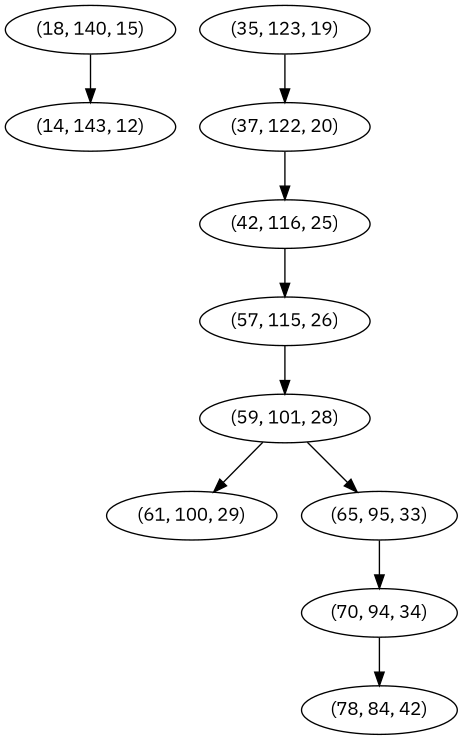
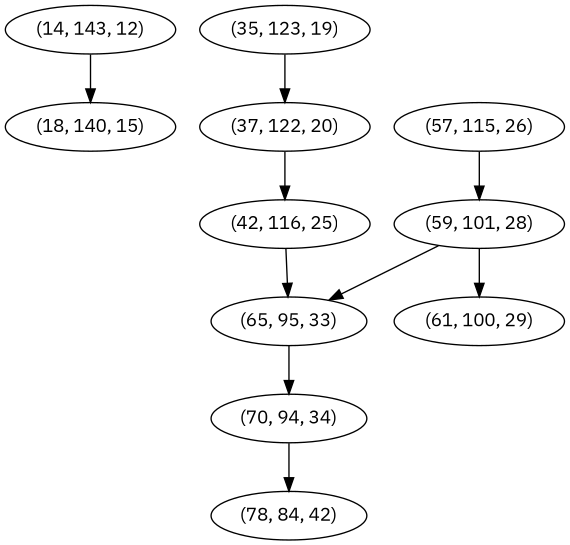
edge "(18, 140, 15)" -> "(14, 143, 12)": reversed
edge "(42, 116, 25)" -> "(57, 115, 26)": now "(42, 116, 25)" -> "(65, 95, 33)"
